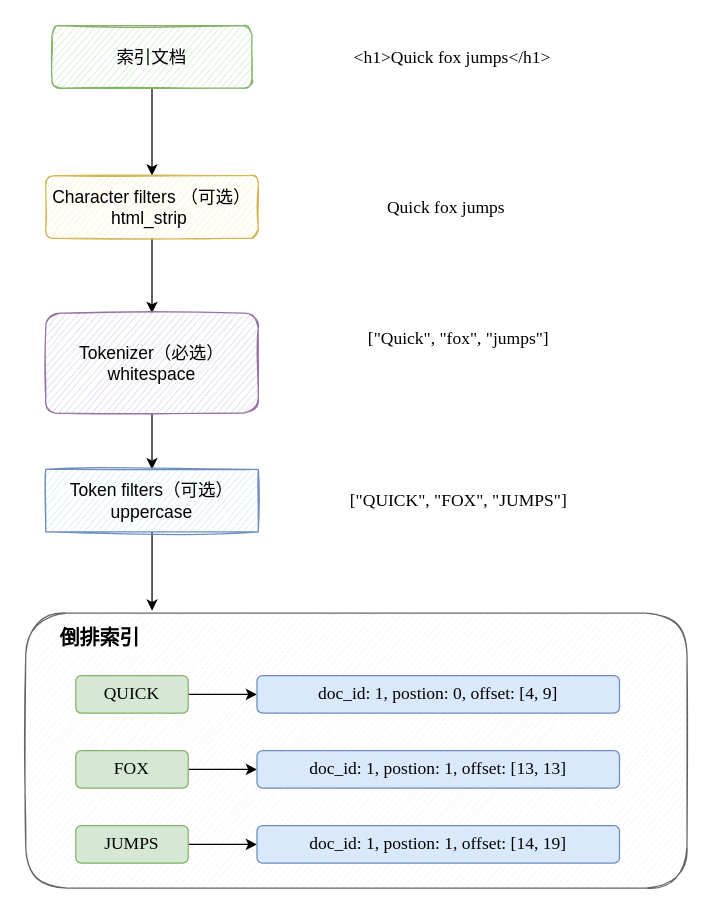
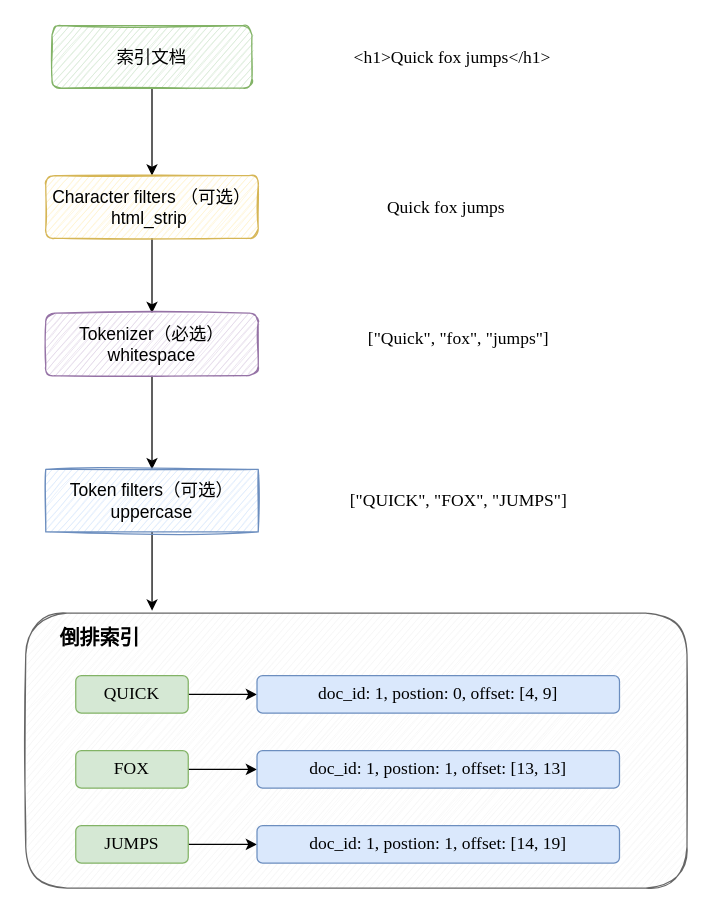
node "Tokenizer（必选） whitespace": size 213x100 -> 213x63
